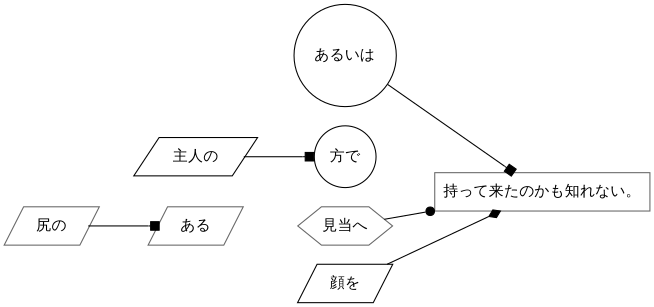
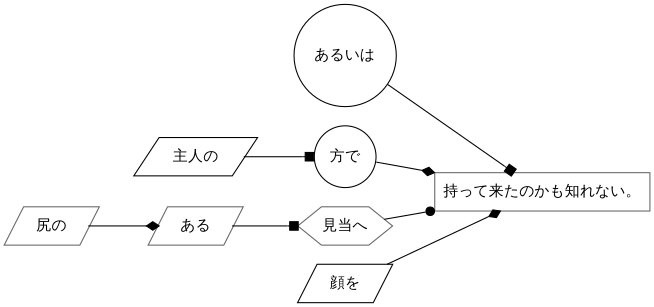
edge "方で" -> "持って来たのかも知れない。": added
edge "尻の" -> "ある": arrowhead box -> diamond
edge "ある" -> "見当へ": added
